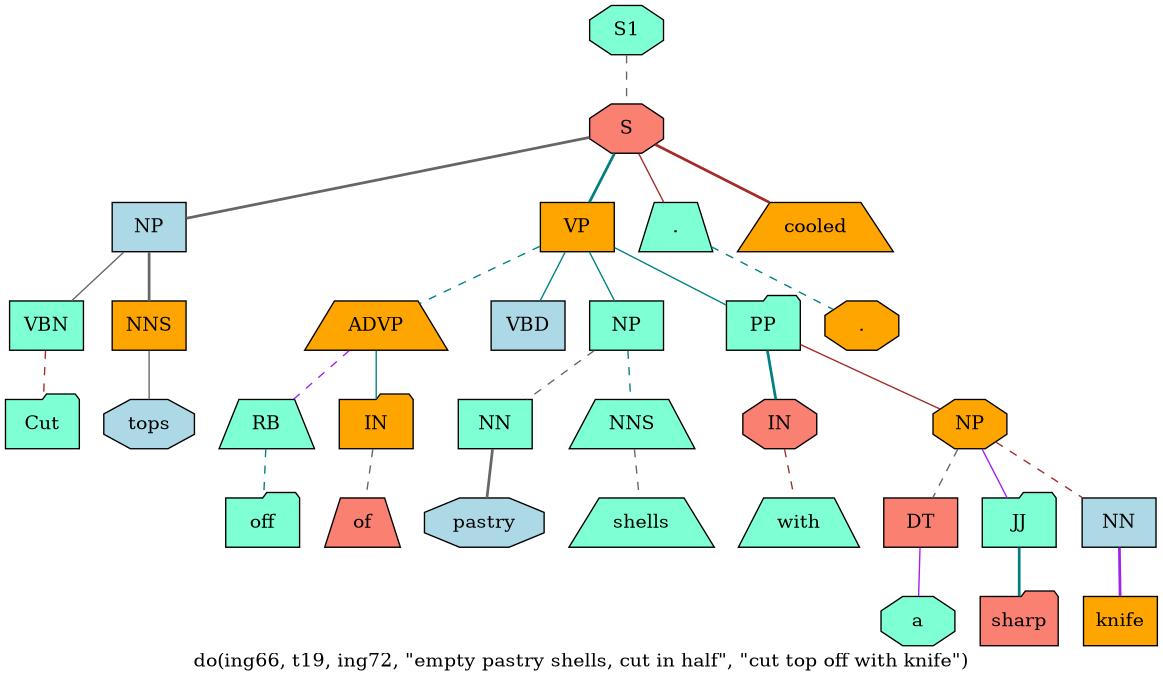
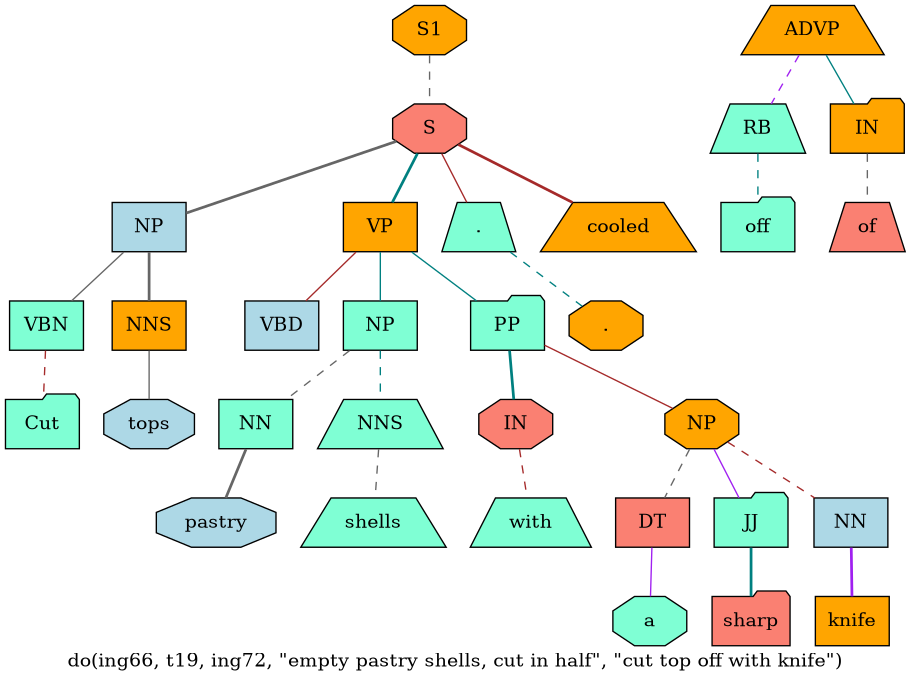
node "S1": fillcolor aquamarine -> orange
edge "VP" -- "ADVP": removed
edge "VP" -- "VBD": color teal -> brown
